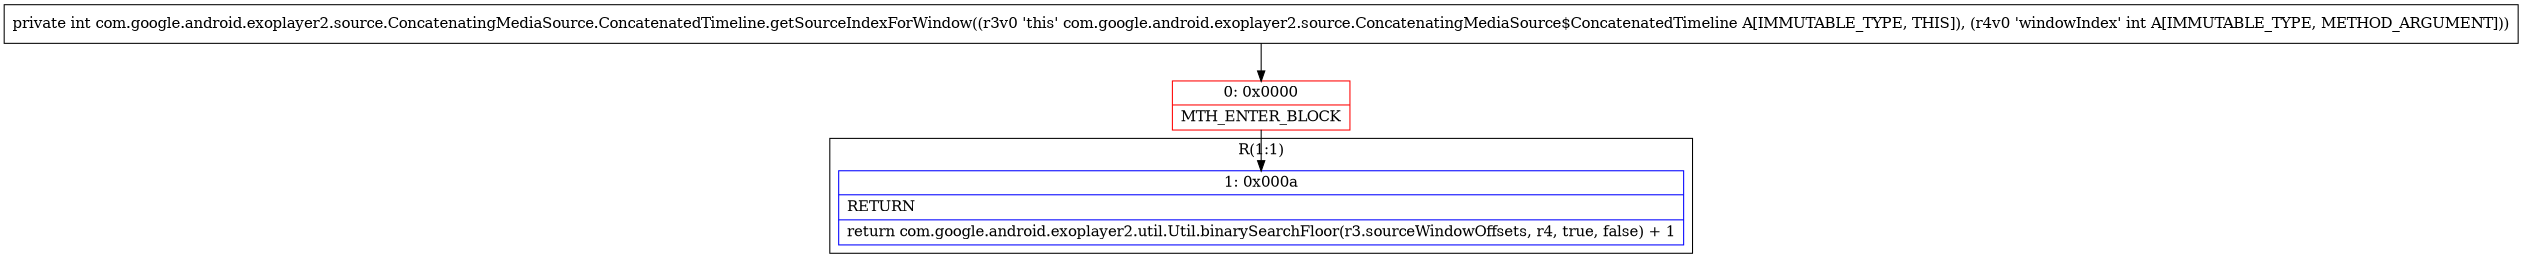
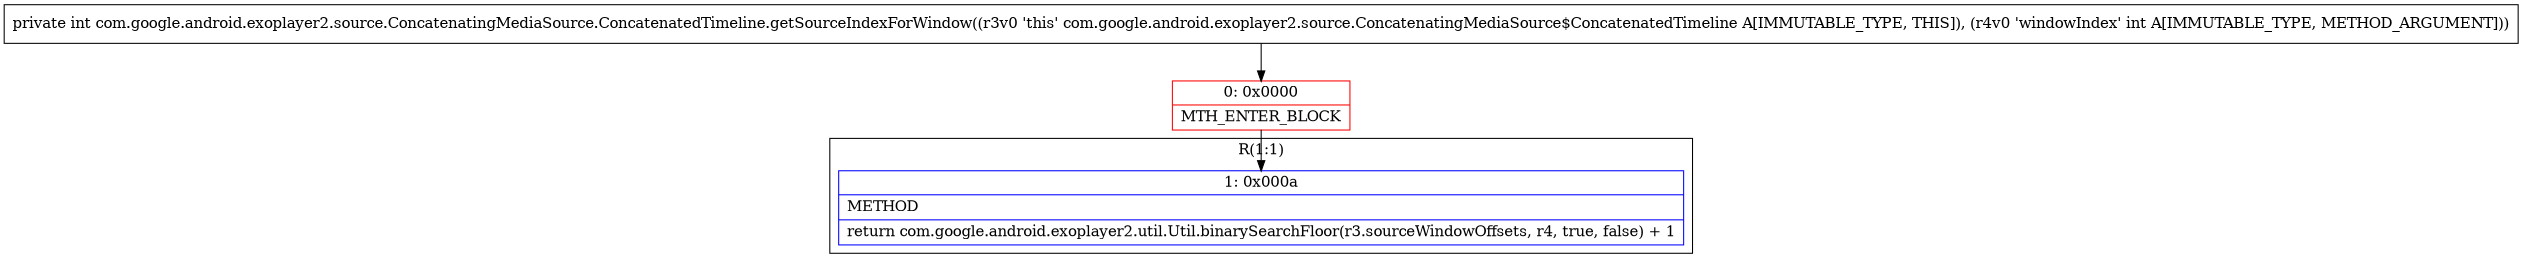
node "1: 0x000a": text "RETURN" -> "METHOD"
